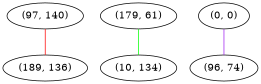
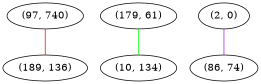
node "(97, 140)": label "(97, 140)" -> "(97, 740)"
node "(0, 0)": label "(0, 0)" -> "(2, 0)"
node "(96, 74)": label "(96, 74)" -> "(86, 74)"
